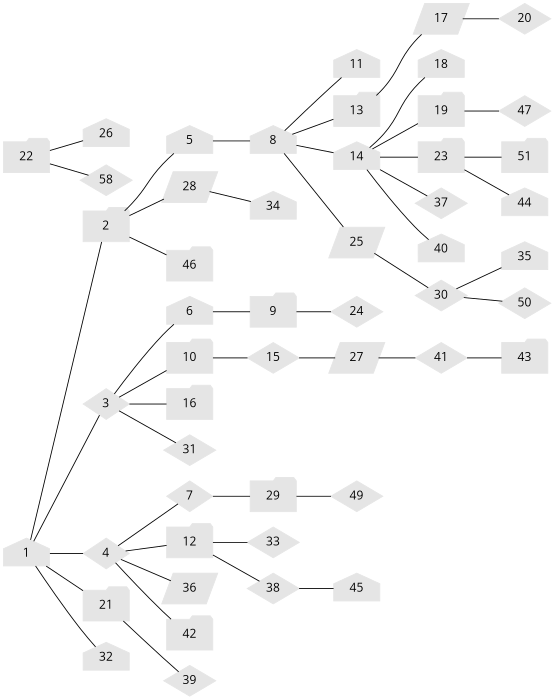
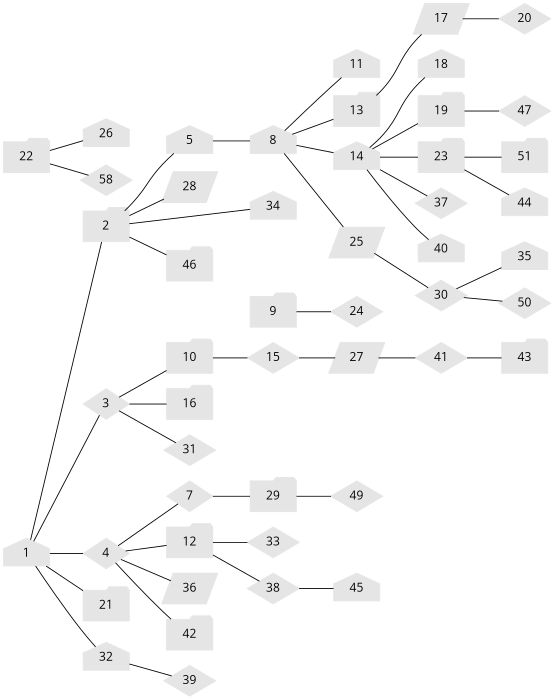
edge "28" -- "34": now "2" -- "34"
node "6": removed
edge "21" -- "39": now "32" -- "39"
